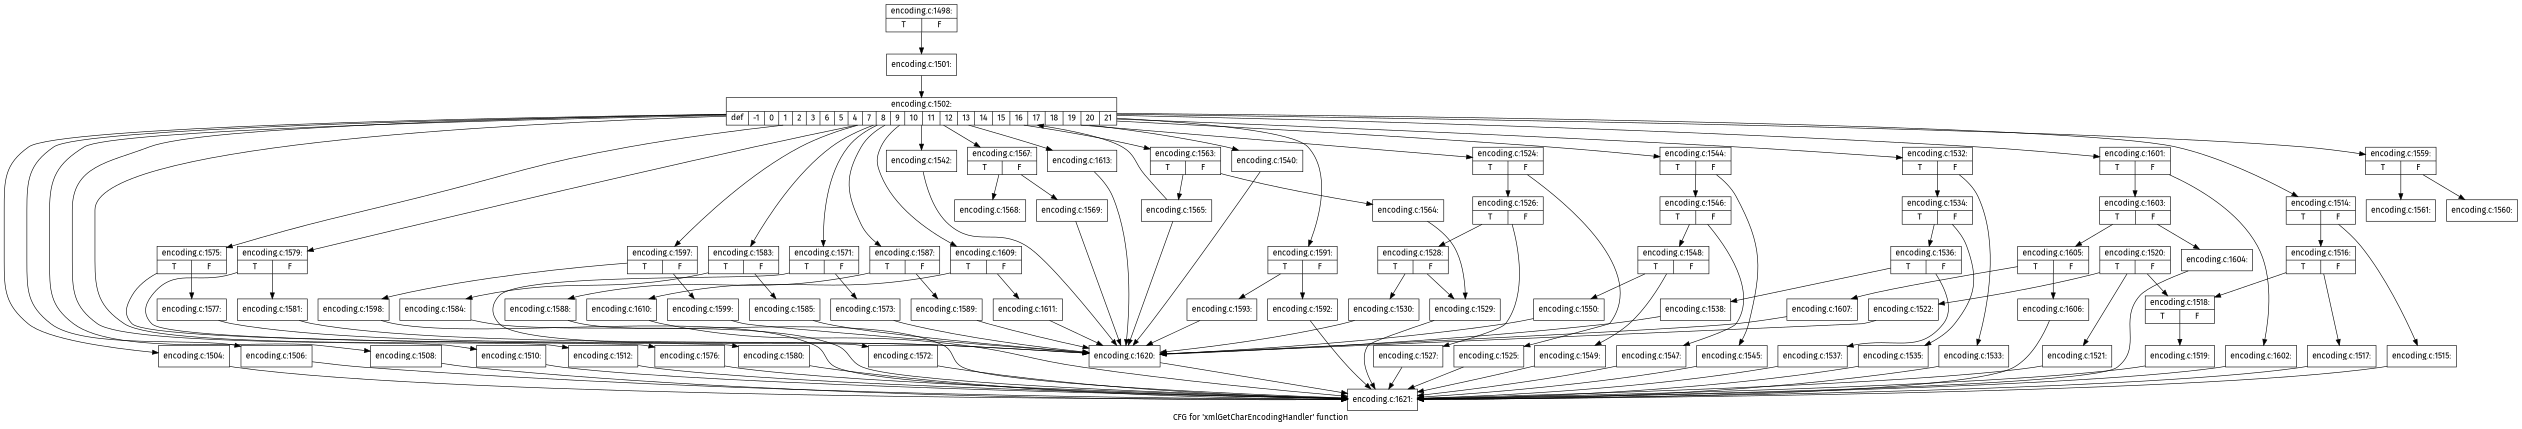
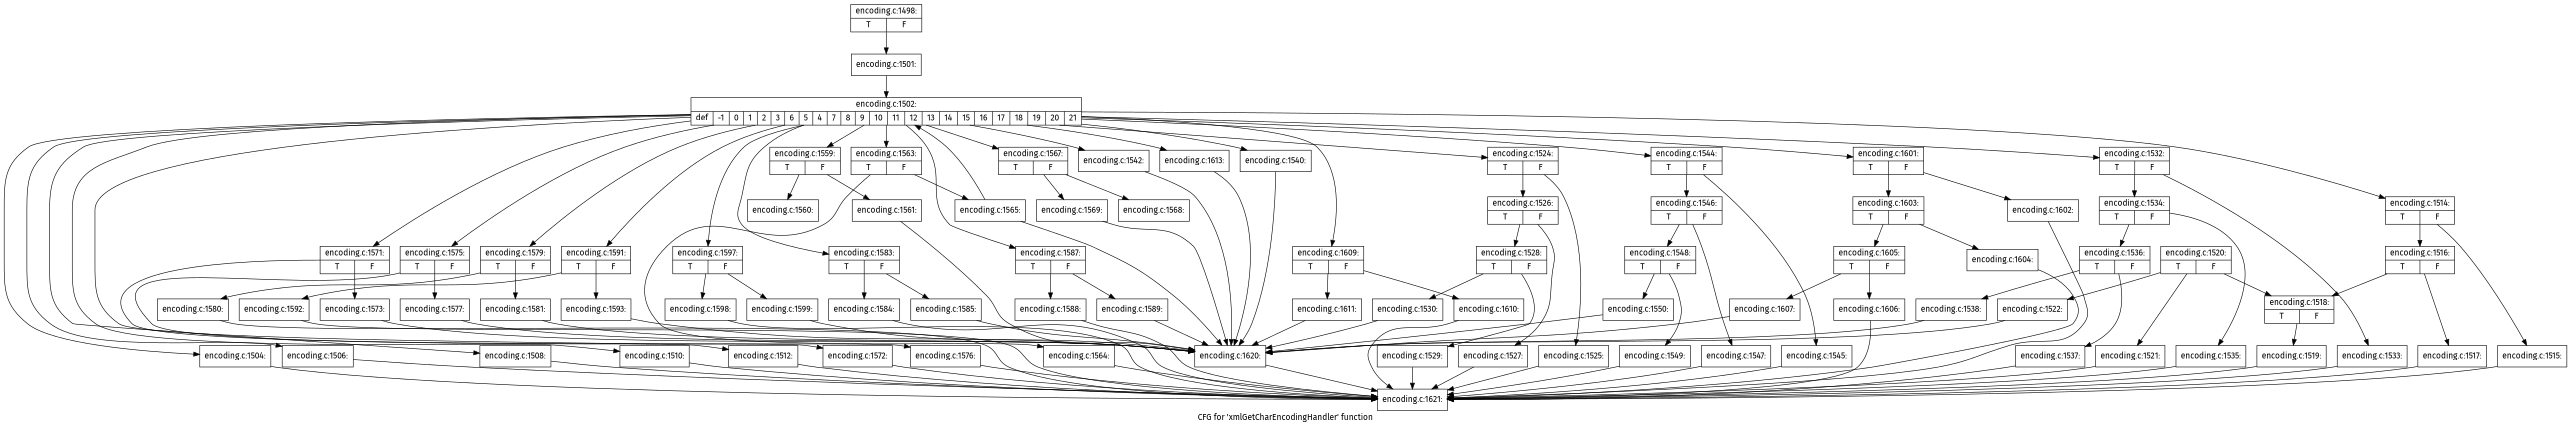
edge "encoding.c:1564:" -> "encoding.c:1529:": now "encoding.c:1564:" -> "encoding.c:1621:"
edge "encoding.c:1561:" -> "encoding.c:1620:": added
